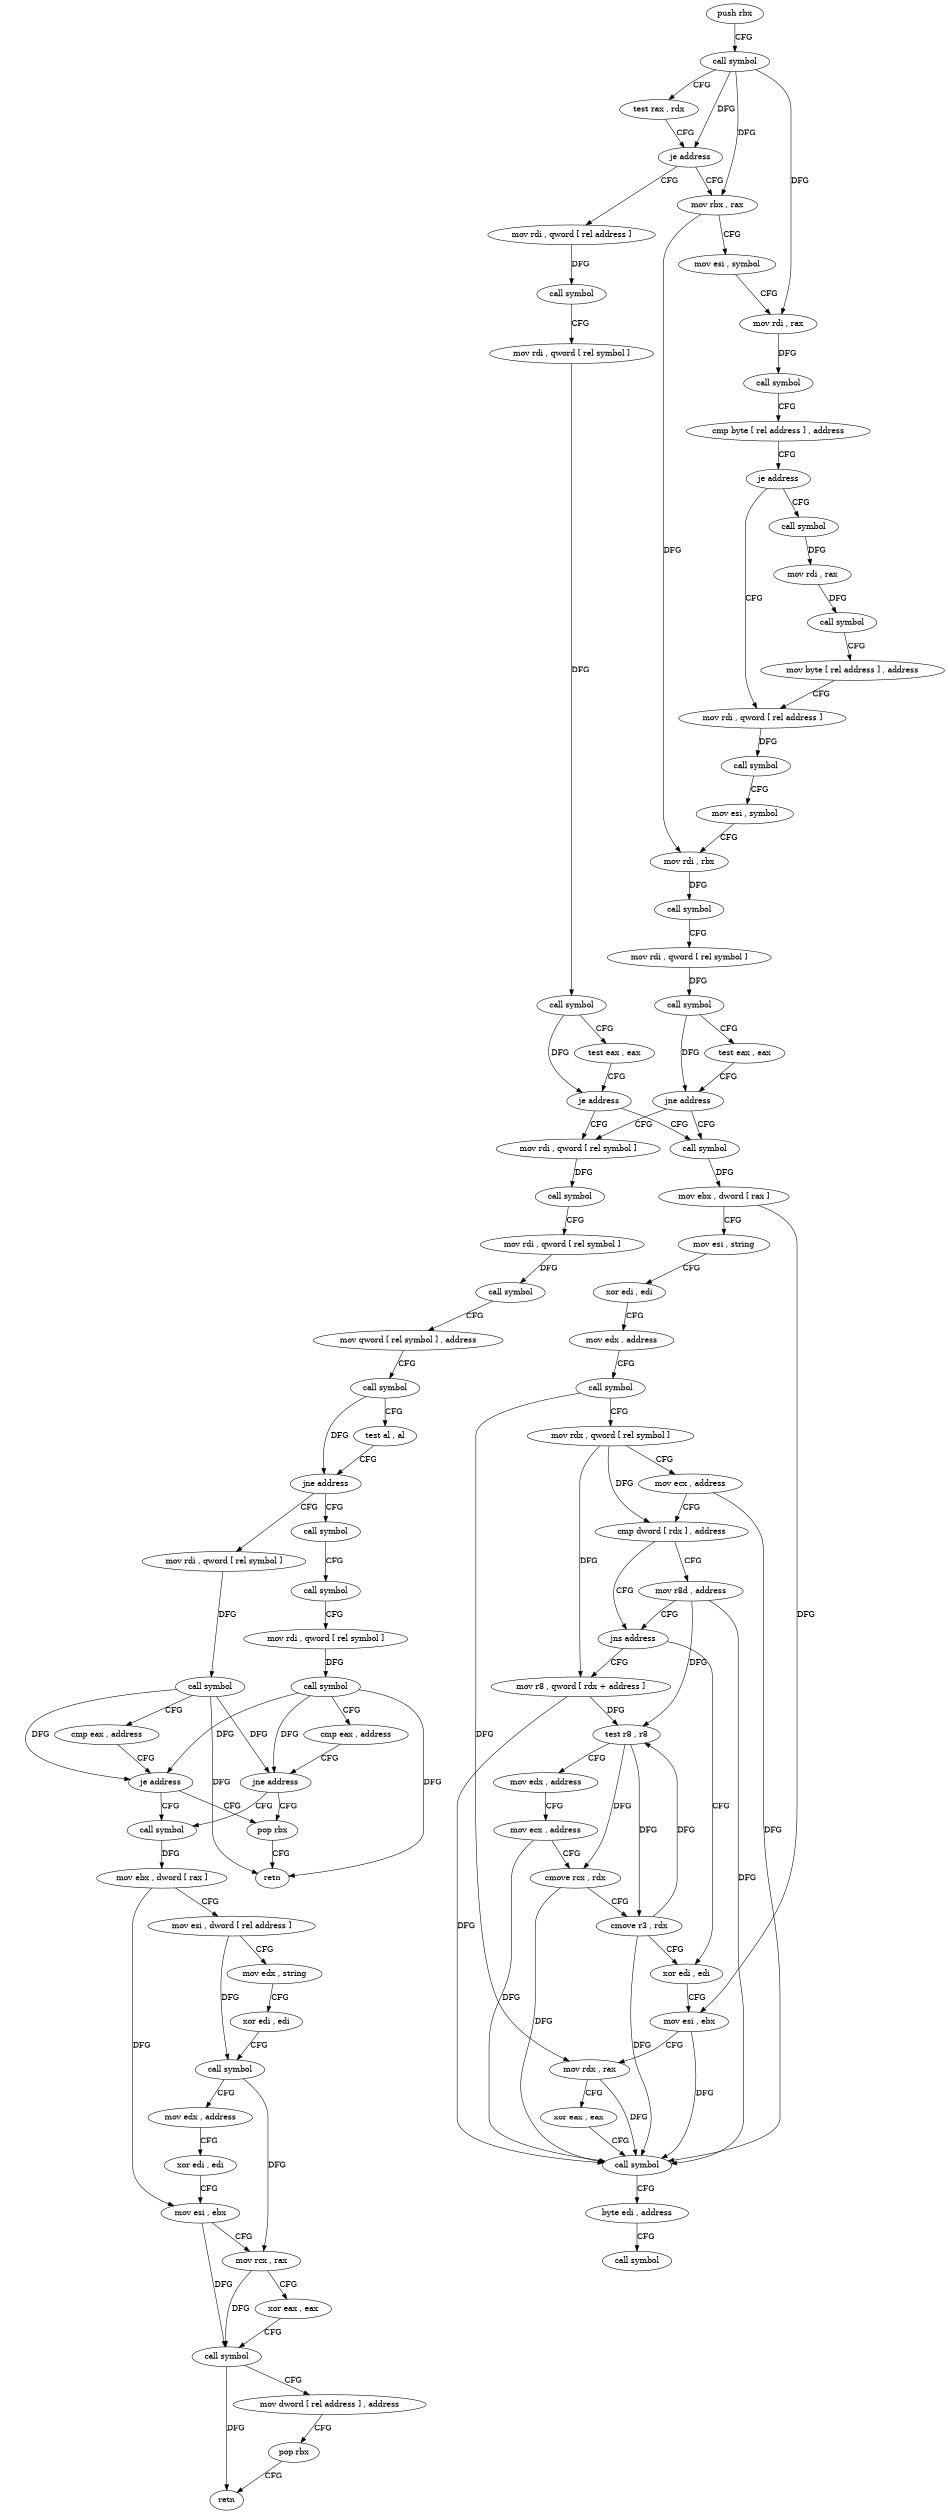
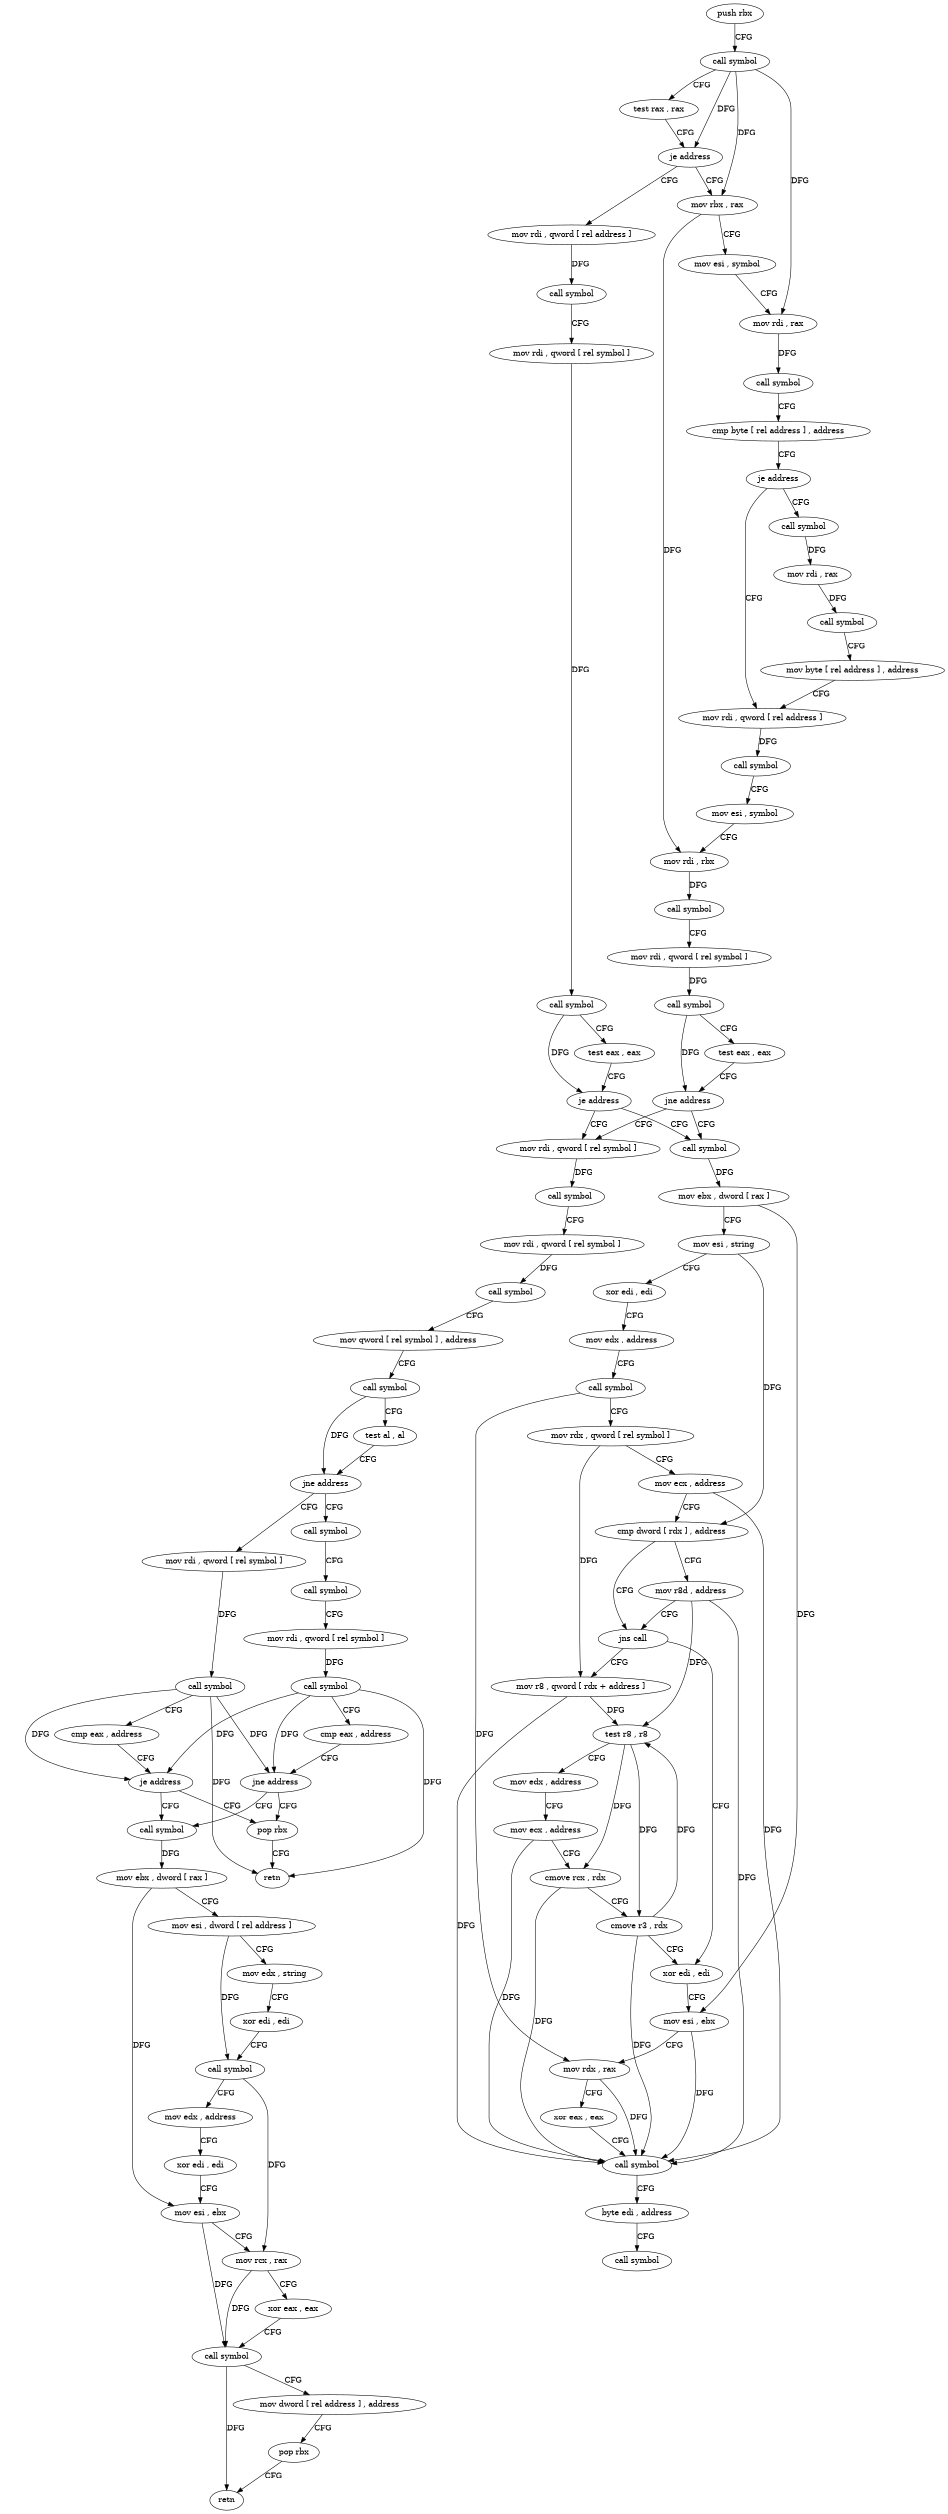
node "test rax , rdx": label "test rax , rdx" -> "test rax , rax"
edge "mov rdx , qword [ rel symbol ]" -> "cmp dword [ rdx ] , address": now "mov esi , string" -> "cmp dword [ rdx ] , address"
node "jns address": label "jns address" -> "jns call"
